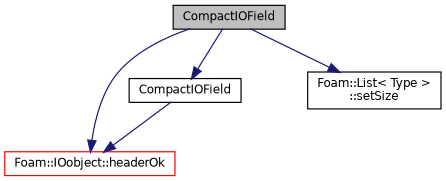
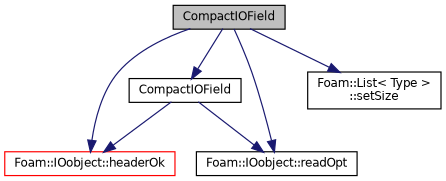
node "Foam::IOobject::readOpt": added
